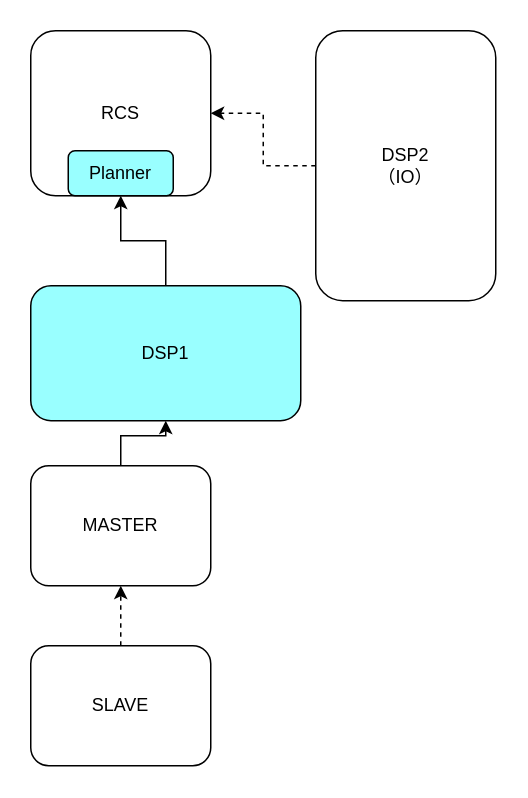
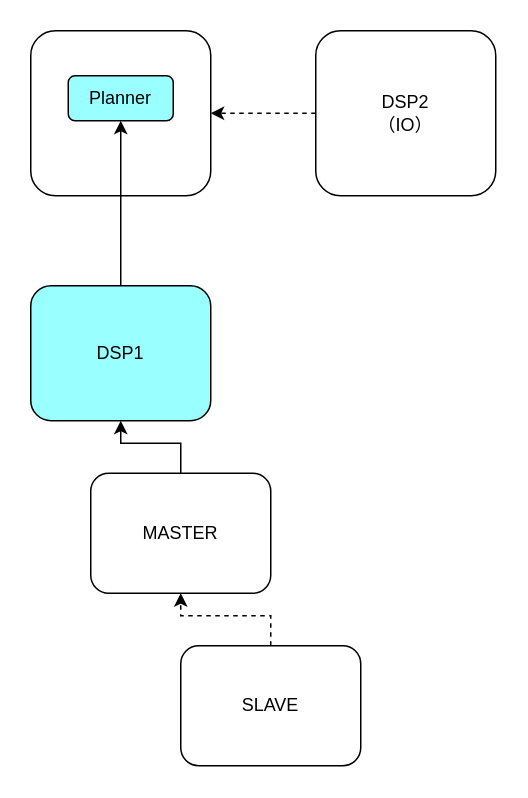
node "DSP2 （IO）": size 180x270 -> 180x165
node "Planner": moved (121, 173) -> (121, 98)
node "DSP1": size 270x135 -> 180x135
node "MASTER": moved (121, 526) -> (181, 533)
node "SLAVE": moved (121, 706) -> (271, 706)
